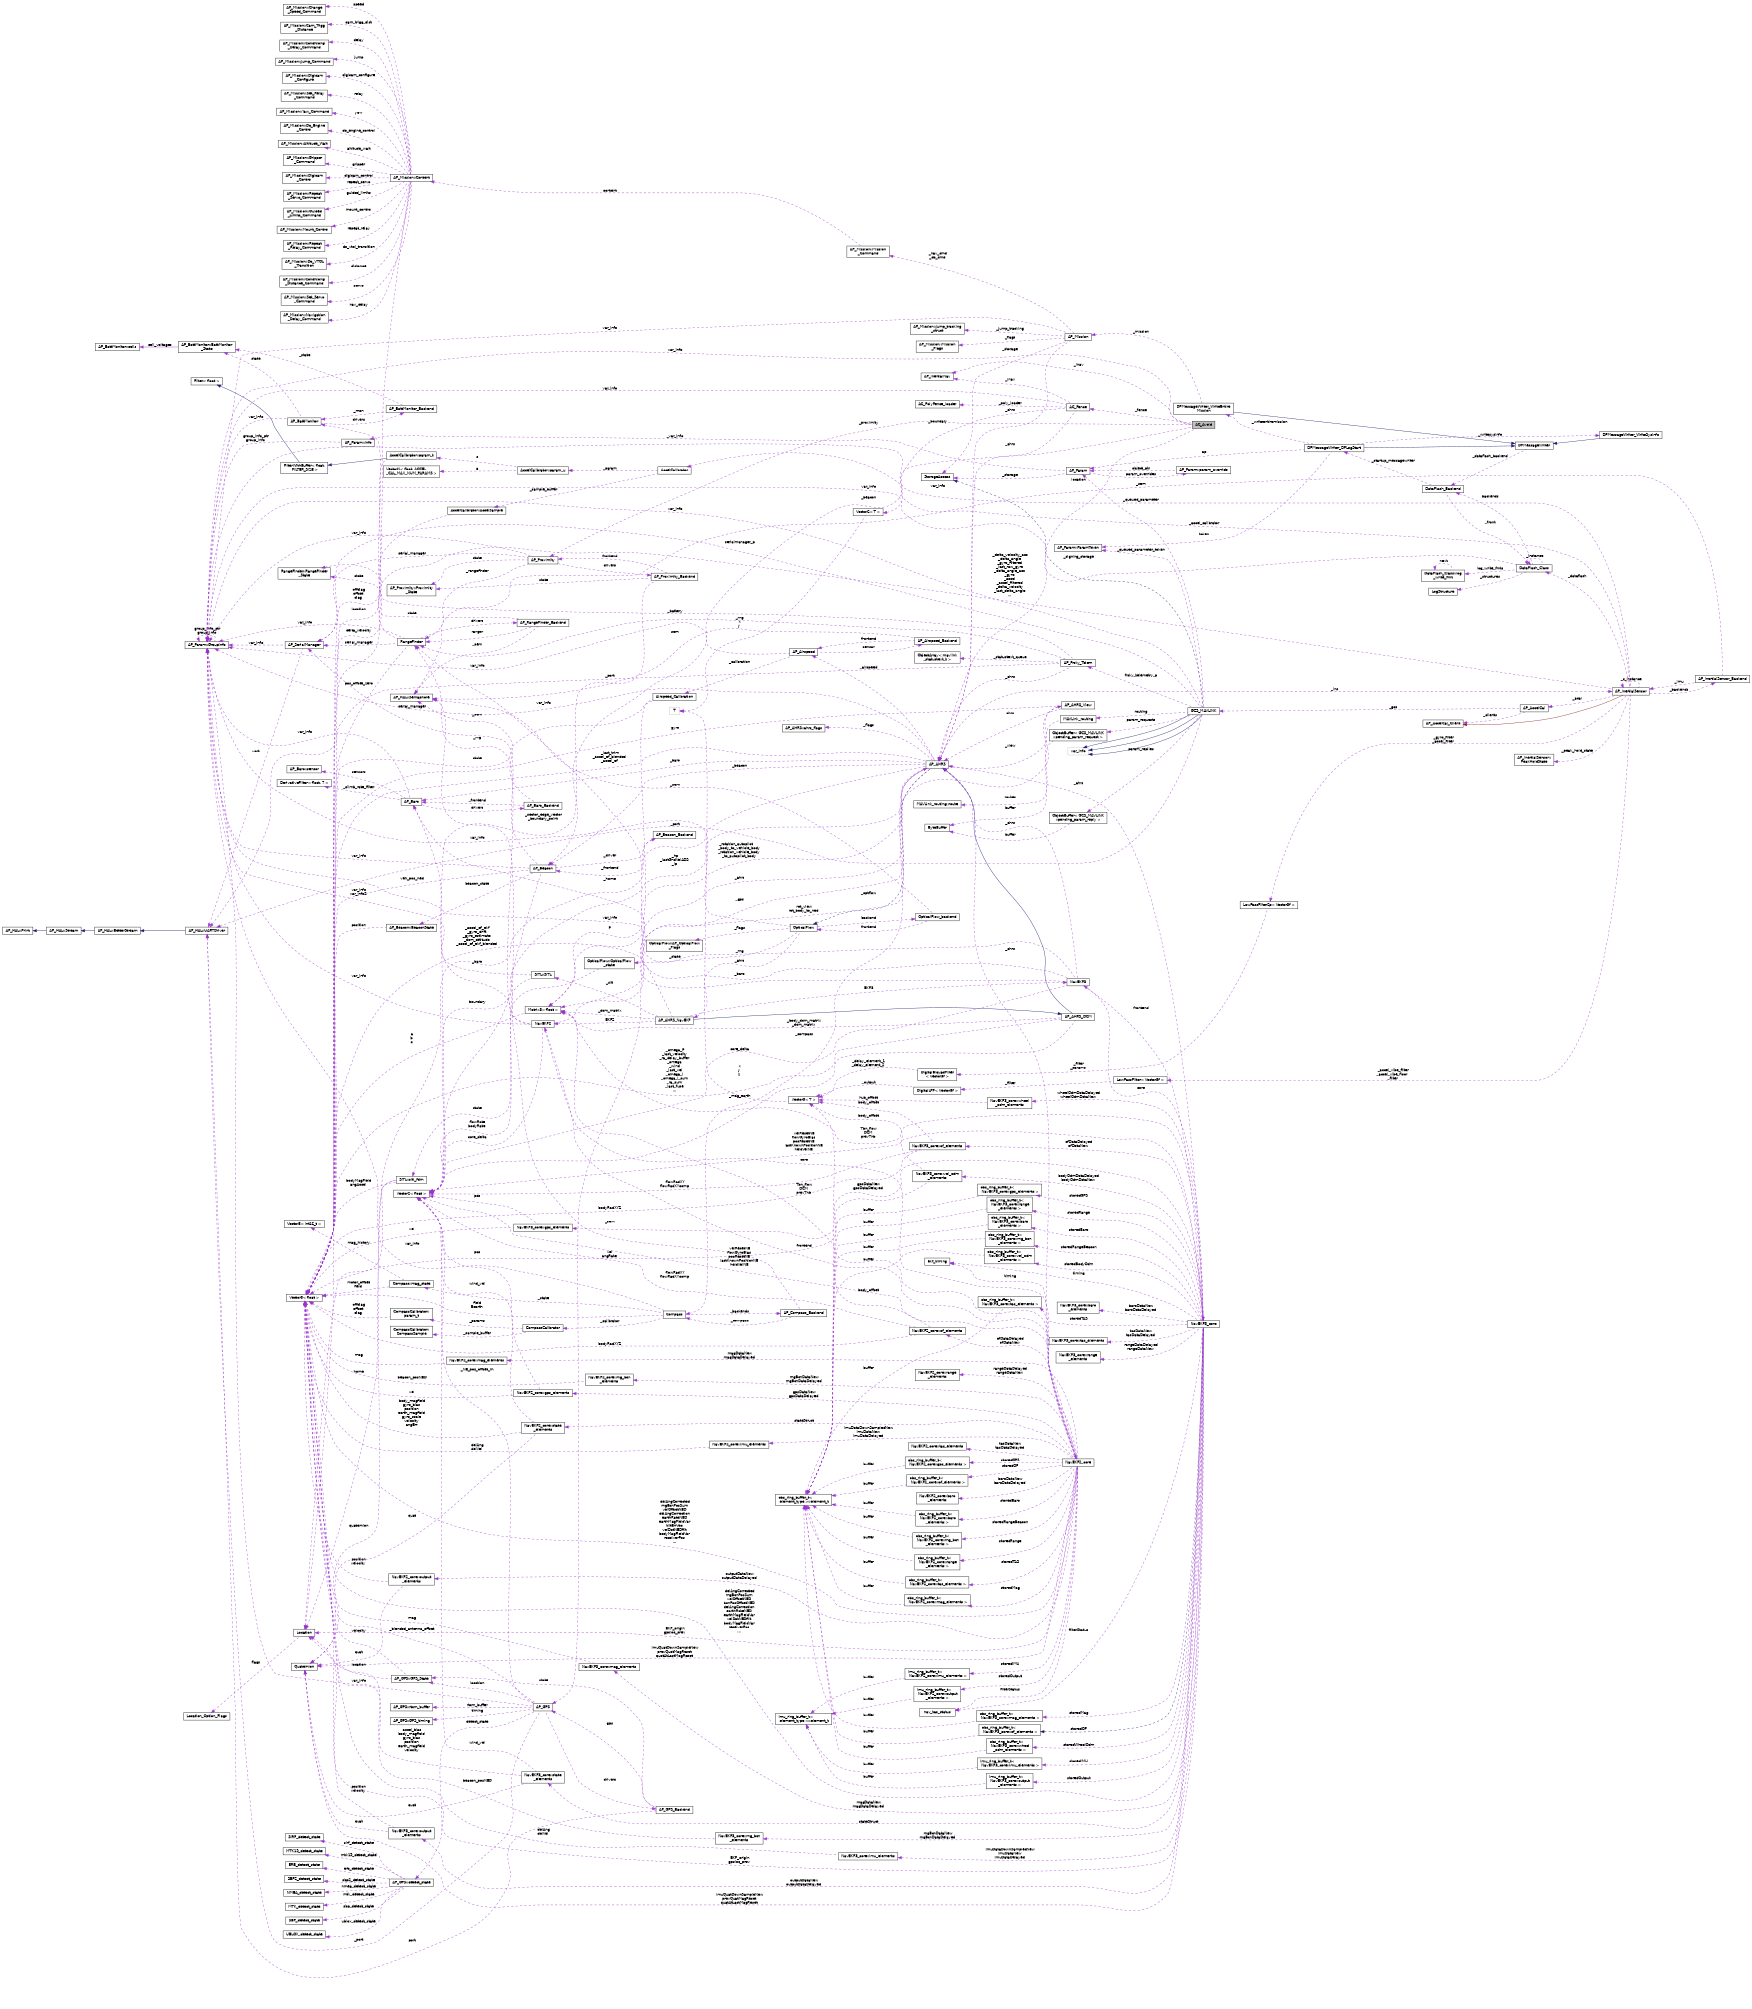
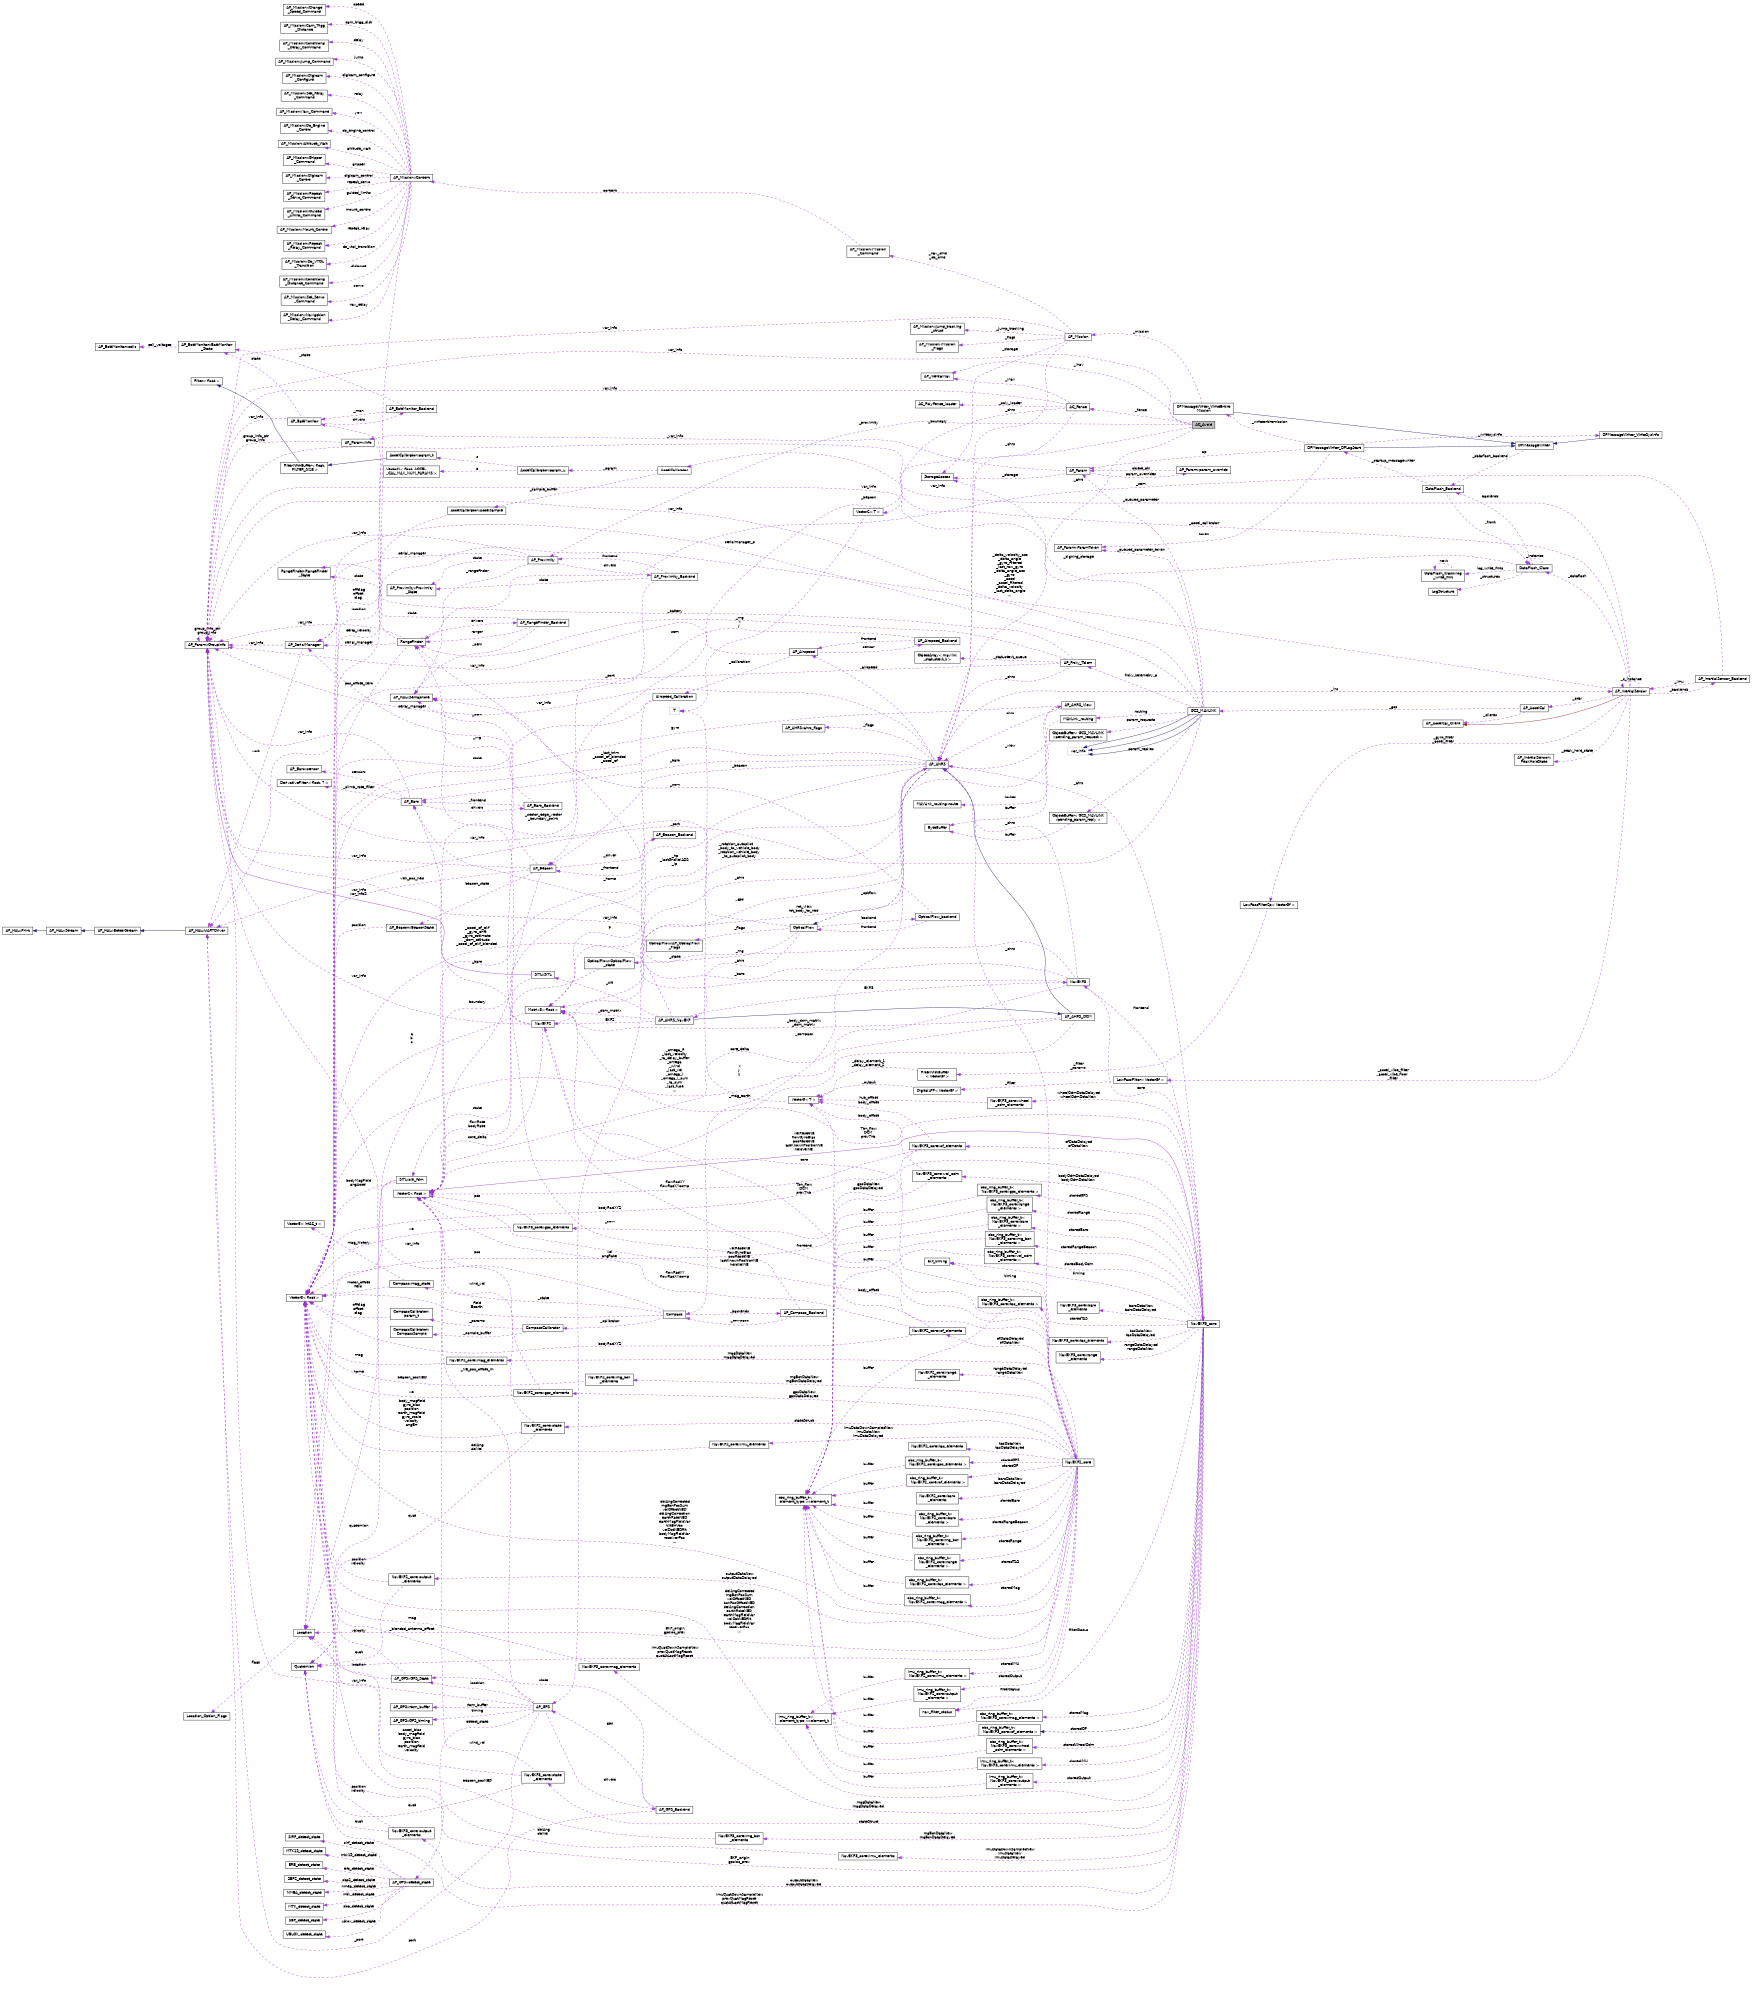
edge "AP_BattMonitor::BattMonitor _State" -> "AP_BattMonitor::cells": style solid -> dashed
edge "AC_Avoid" -> "AP_AHRS": label " location" -> " _ahrs"
edge "GCS_MAVLINK" -> "StorageAccess": color midnightblue -> darkorchid3
edge "SITL::SITL" -> "AP_Param::GroupInfo": style dashed -> solid
node "DigitalBiquadFilter < Vector3f >": label "DigitalBiquadFilter < Vector3f >" -> "FilterWithBuffer < Vector3f >"
edge "NavEKF3_core" -> "Vector2< float >": style dashed -> solid
node "nav_tas_status": label "nav_tas_status" -> "nav_filter_status"
